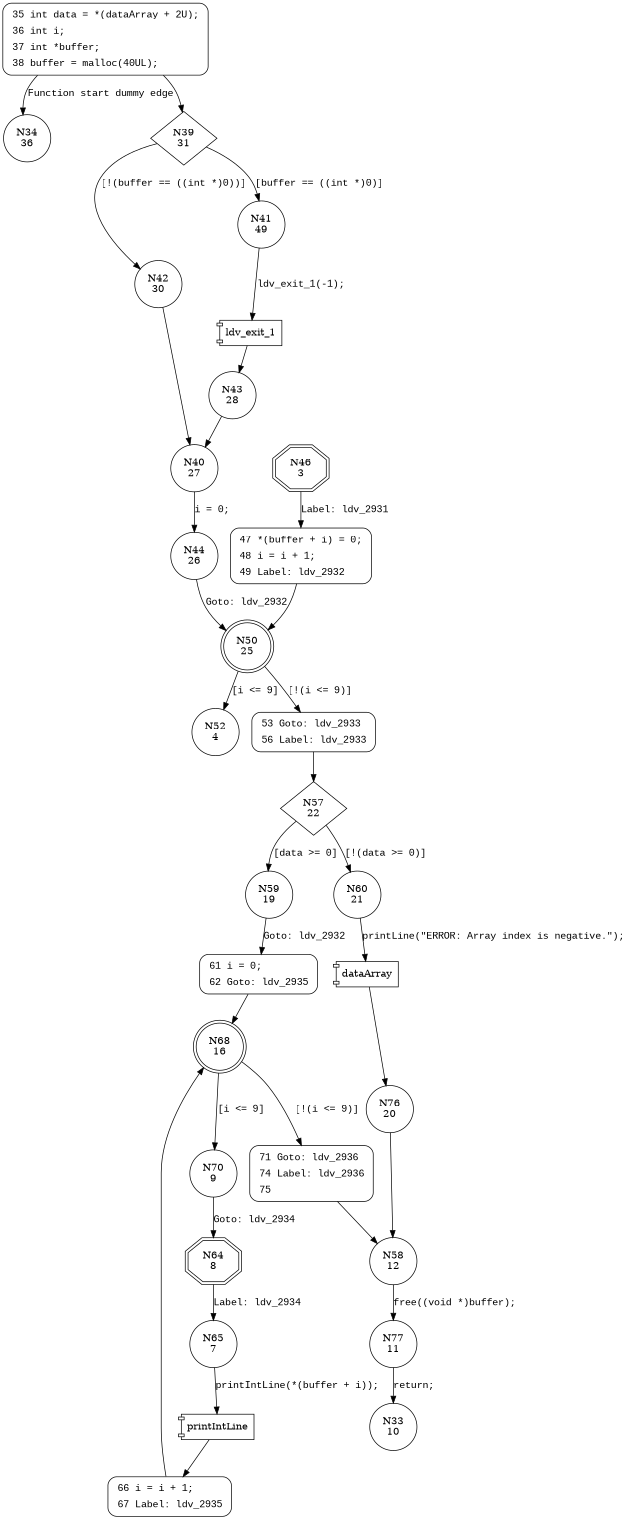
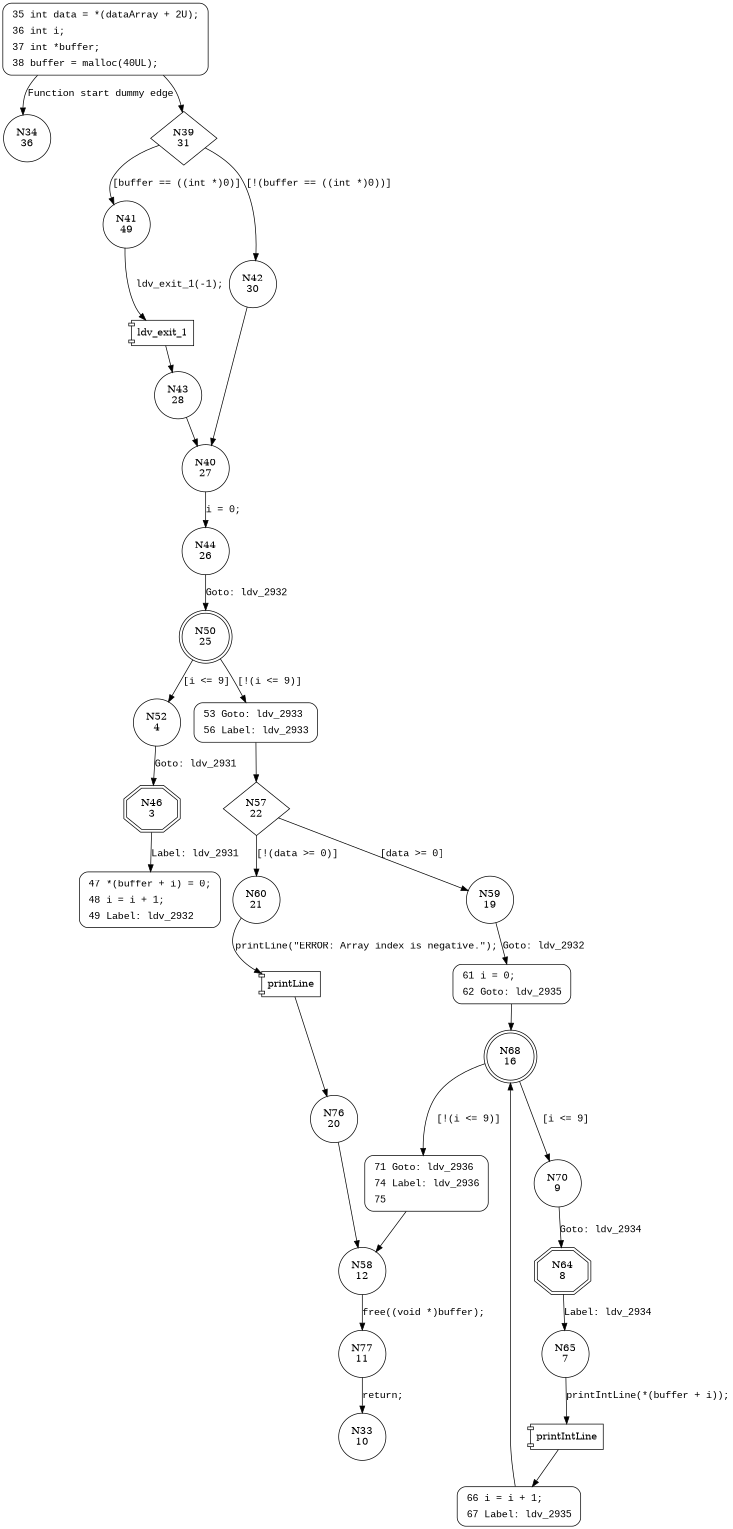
edge "47" -> "N50 25": removed
edge "N52 4" -> "N46 3": added, label "Goto: ldv_2931"
node "dataArray": label "dataArray" -> "printLine"
